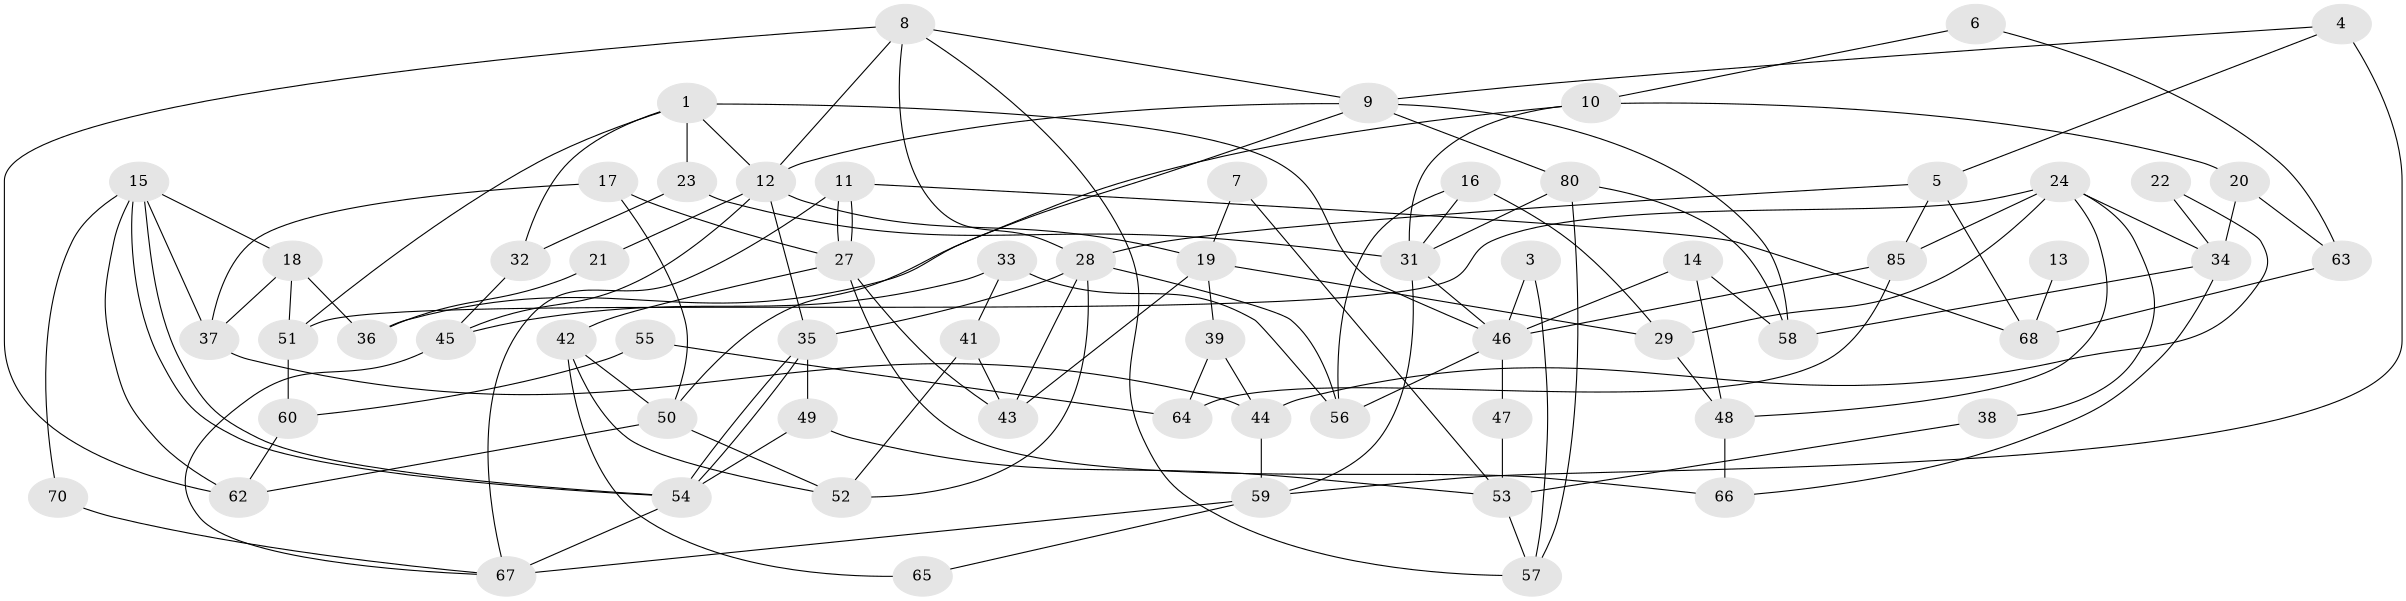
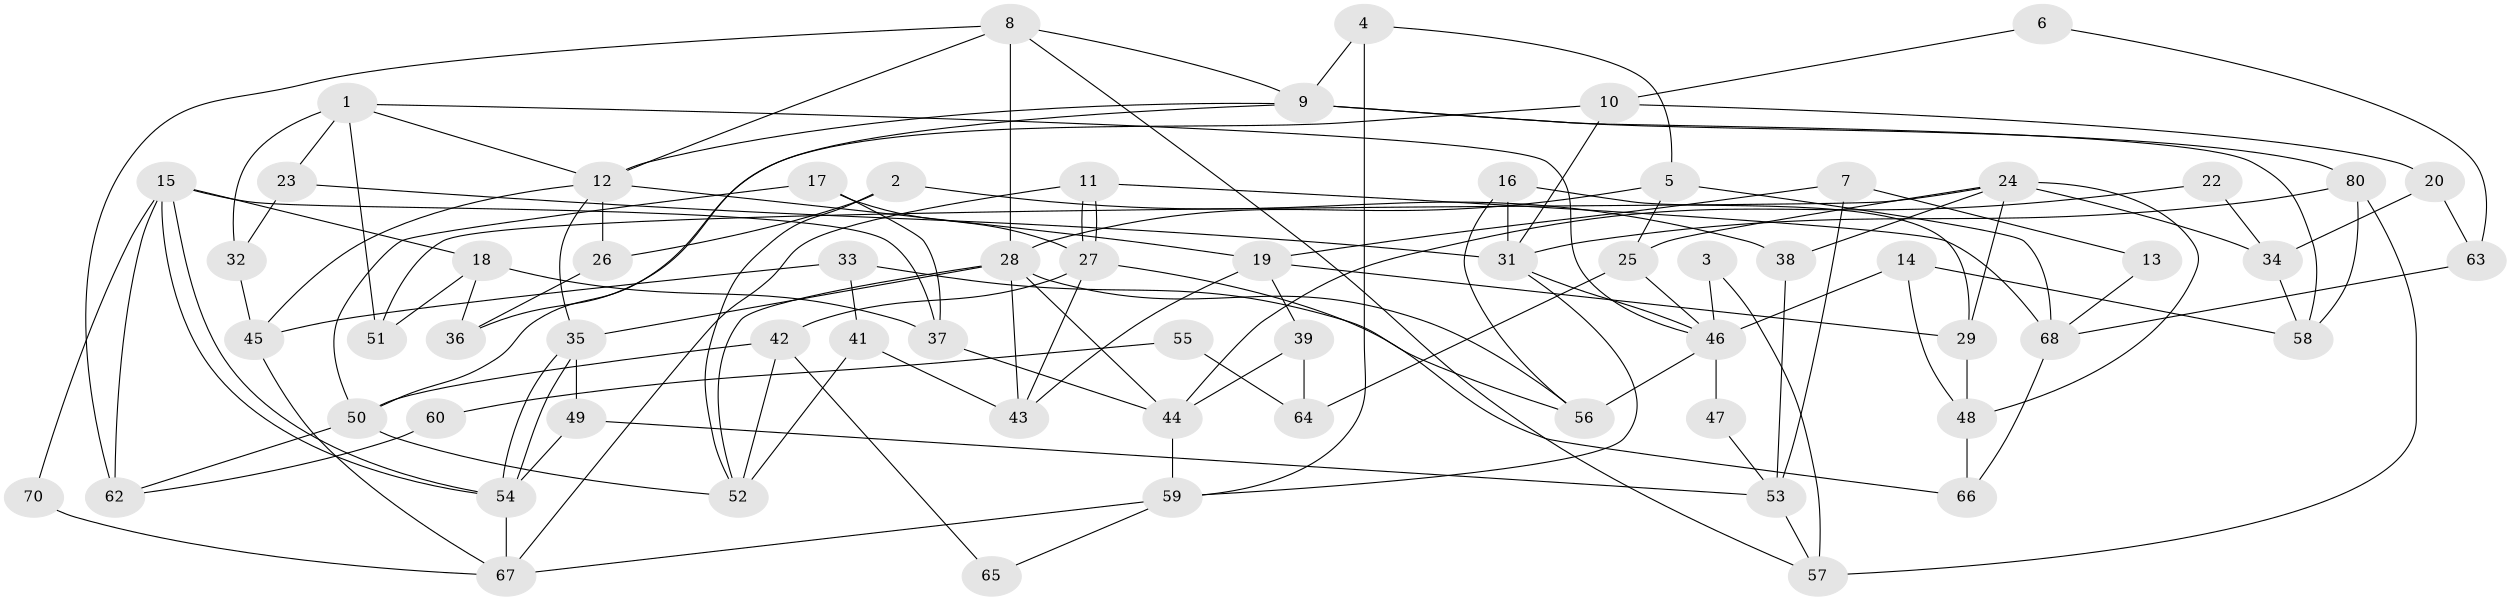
node "2": added
edge "7" -- "13": added
node "21": label "21" -> "26"
node "85": label "85" -> "25"
edge "28" -- "44": added
edge "51" -- "60": removed
edge "34" -- "66": now "68" -- "66"
